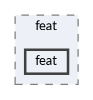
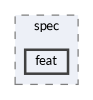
cluster "feat": label "feat" -> "spec"
